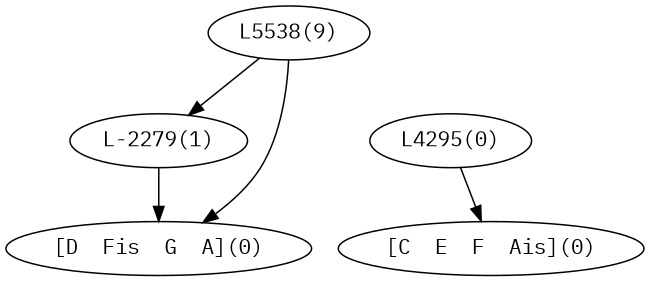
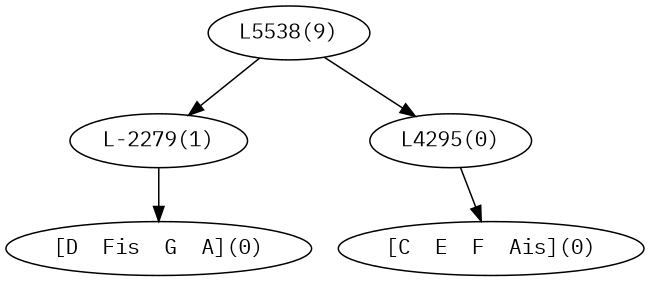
edge "L5538(9)" -> "[D  Fis  G  A](0)": now "L5538(9)" -> "L4295(0)"
